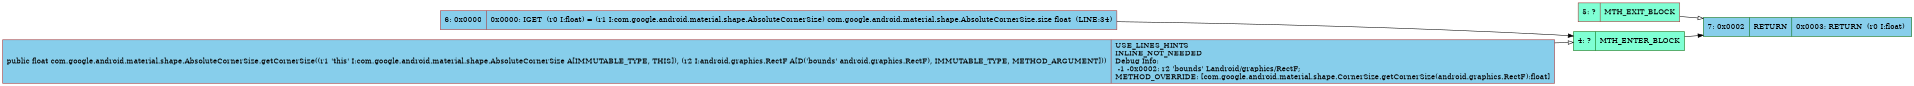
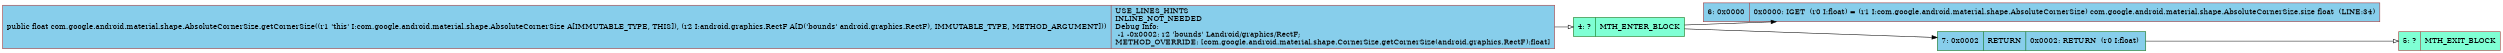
edge "5: ?" -> "7: 0x0002": reversed
edge "6: 0x0000" -> "4: ?": reversed
node "7: 0x0002": text "0x0003: RETURN  (r0 I:float)" -> "0x0002: RETURN  (r0 I:float)"
